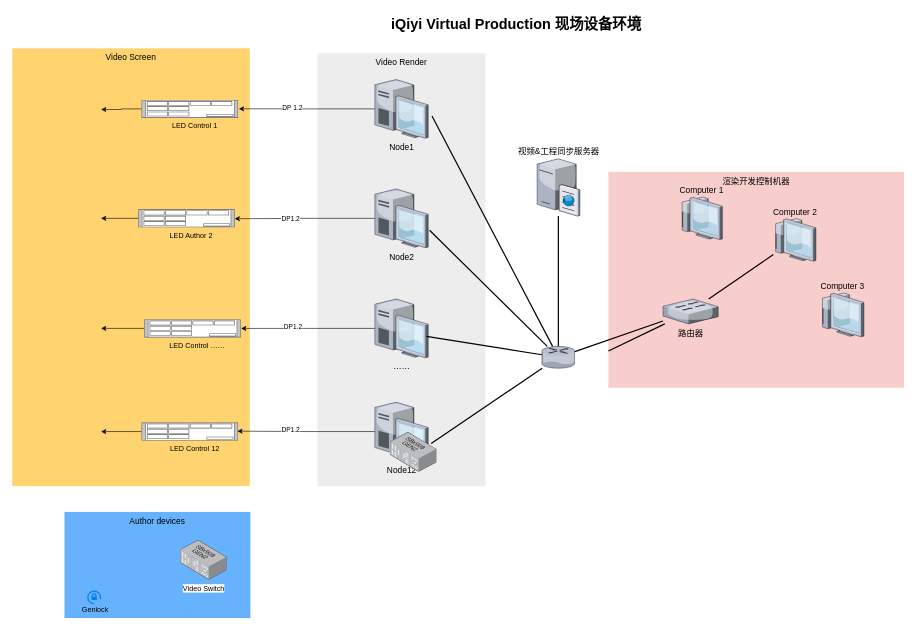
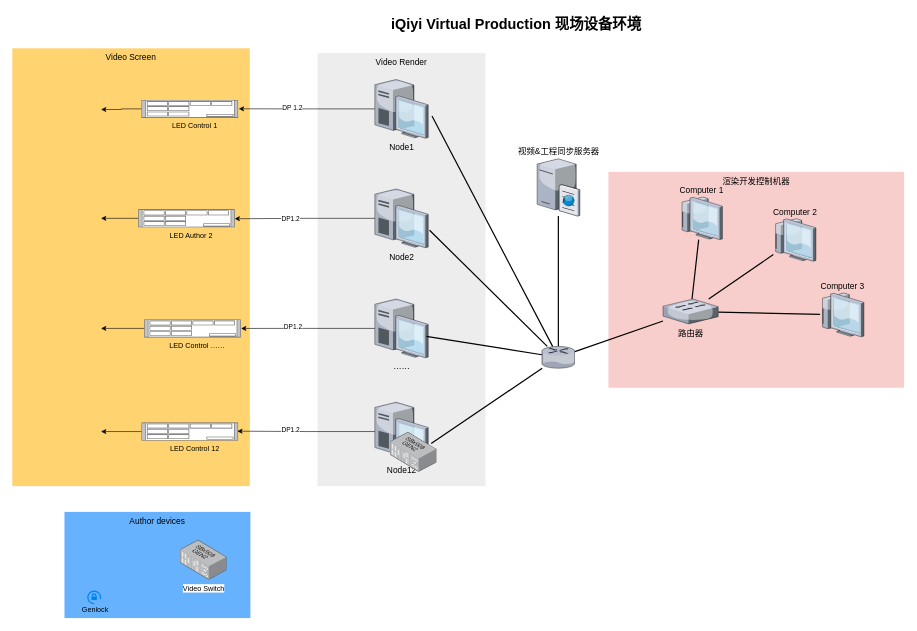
edge "路由器" -- "Computer 3": added
edge "渲染开发控制机器" -- "路由器": now "Computer 1" -- "路由器"
